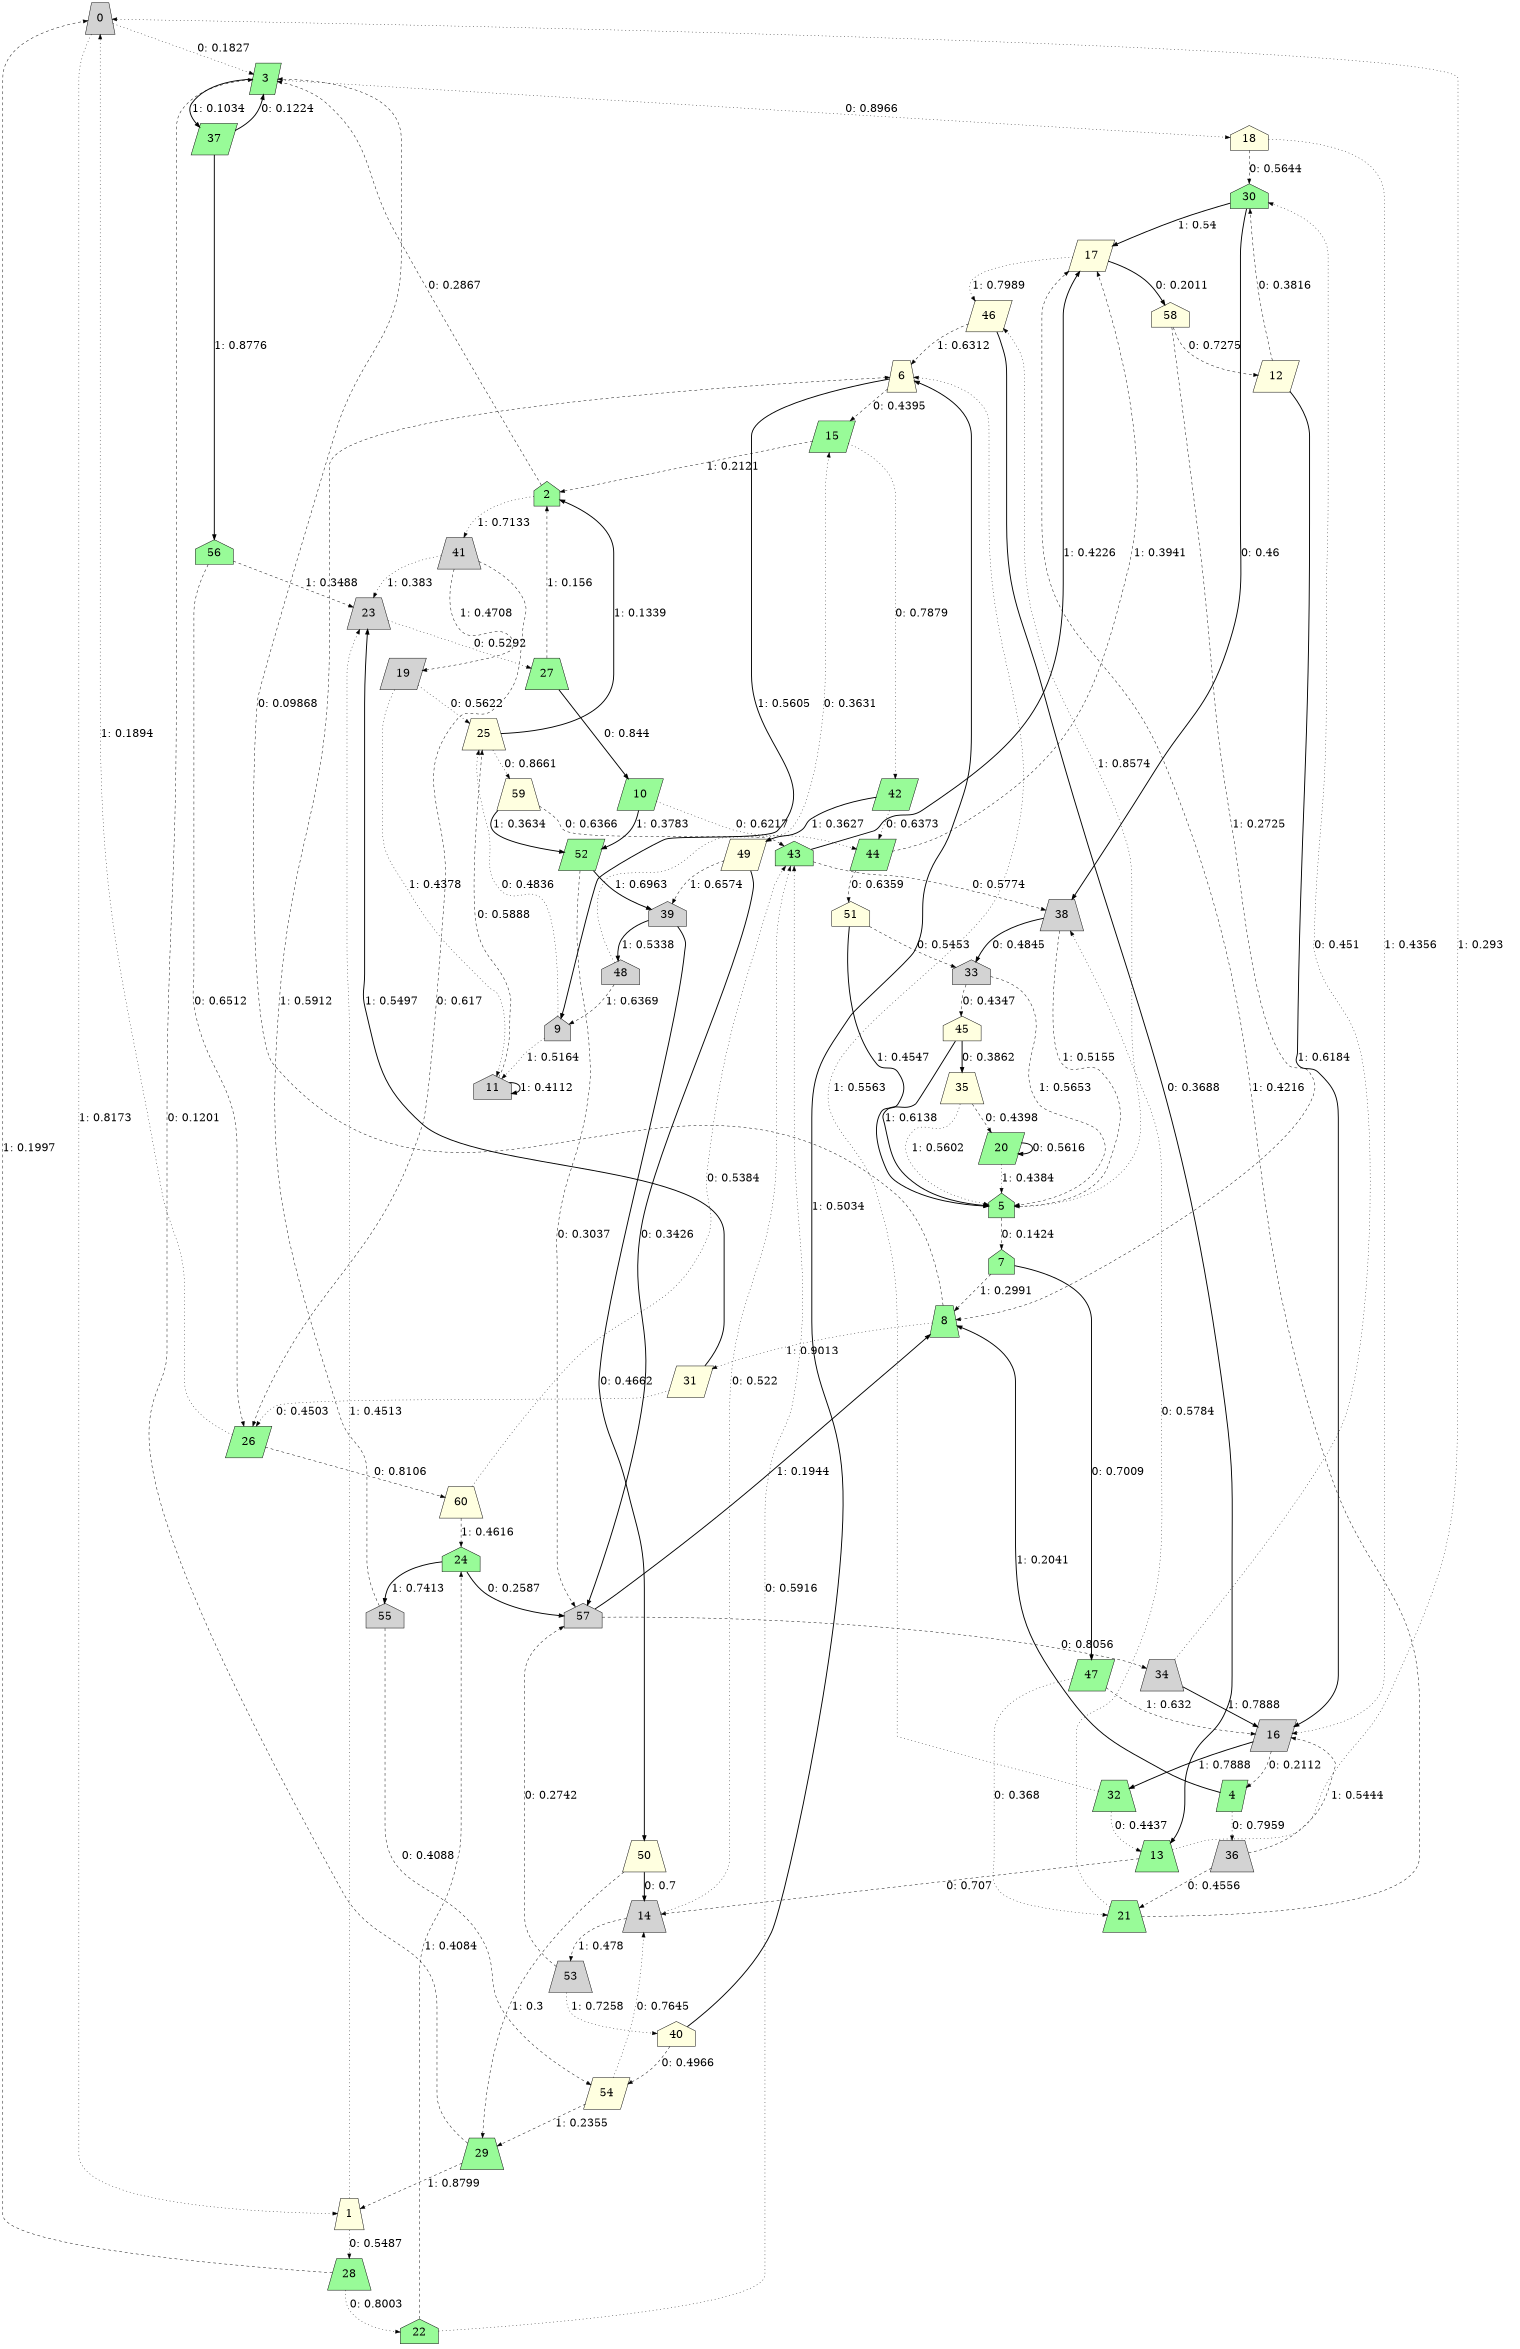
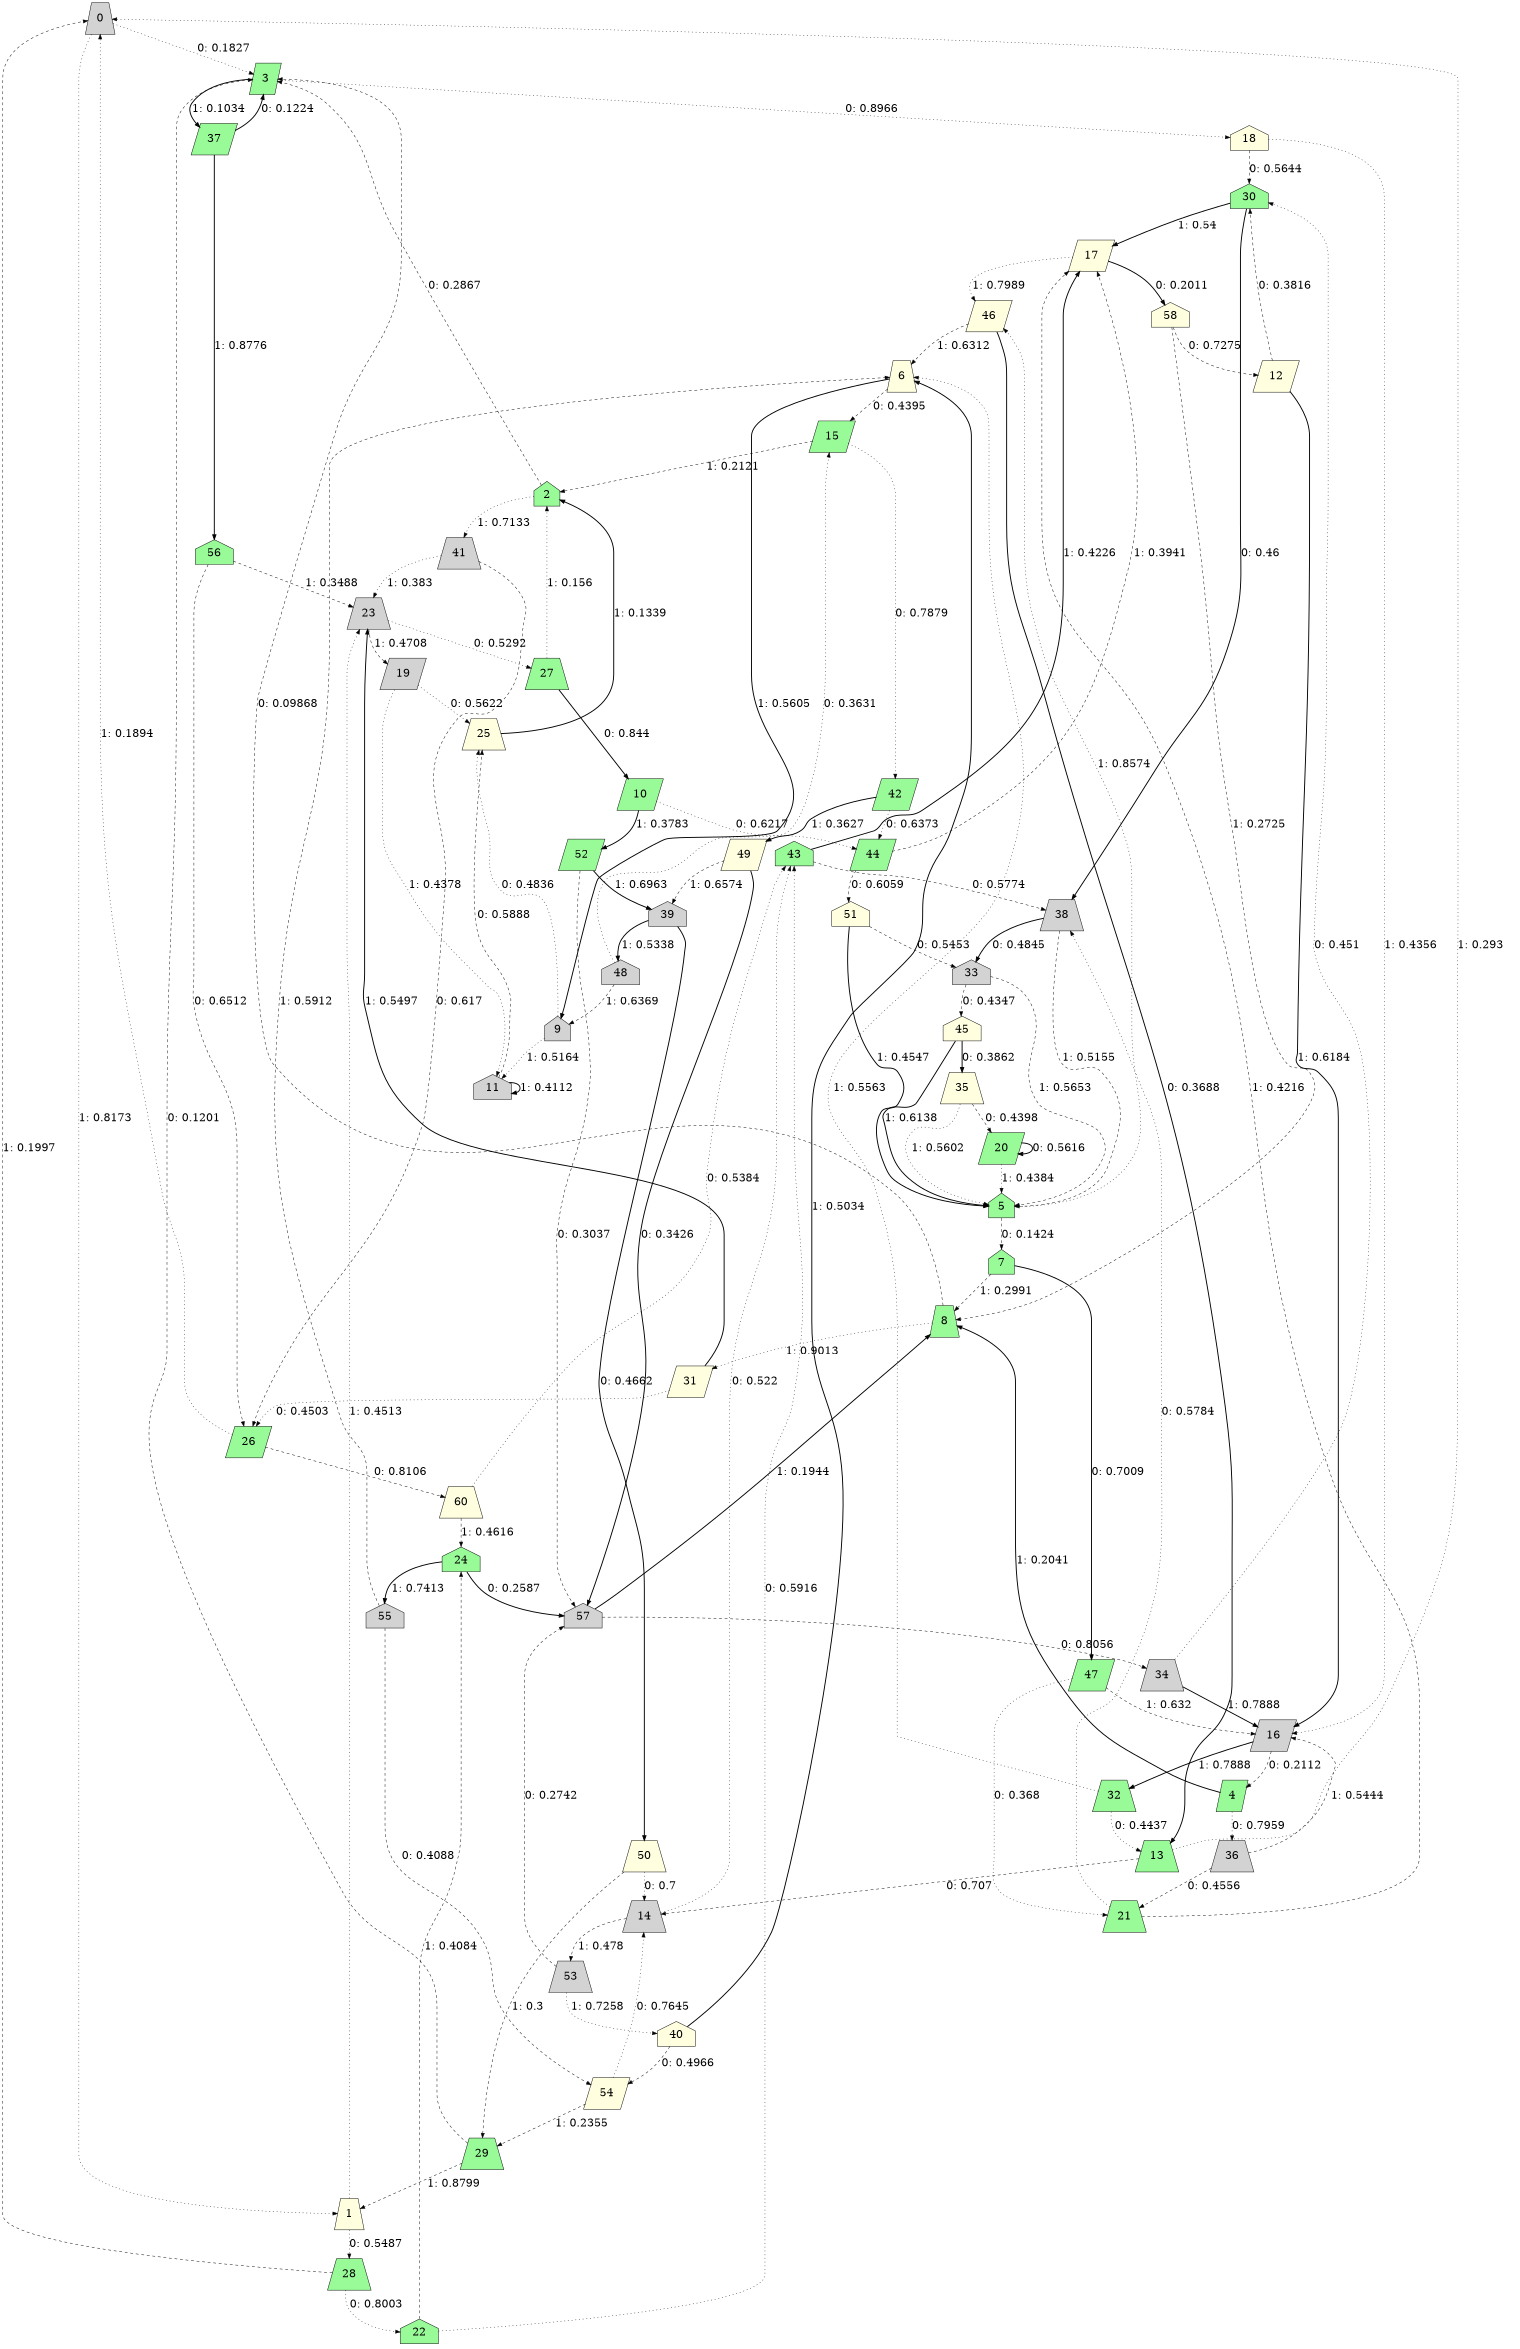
edge "27" -> "2": style dashed -> dotted
edge "41" -> "19": now "23" -> "19"
node "59": removed
edge "44" -> "51": label "0: 0.6359   " -> "0: 0.6059   "
edge "50" -> "14": style bold -> dotted
